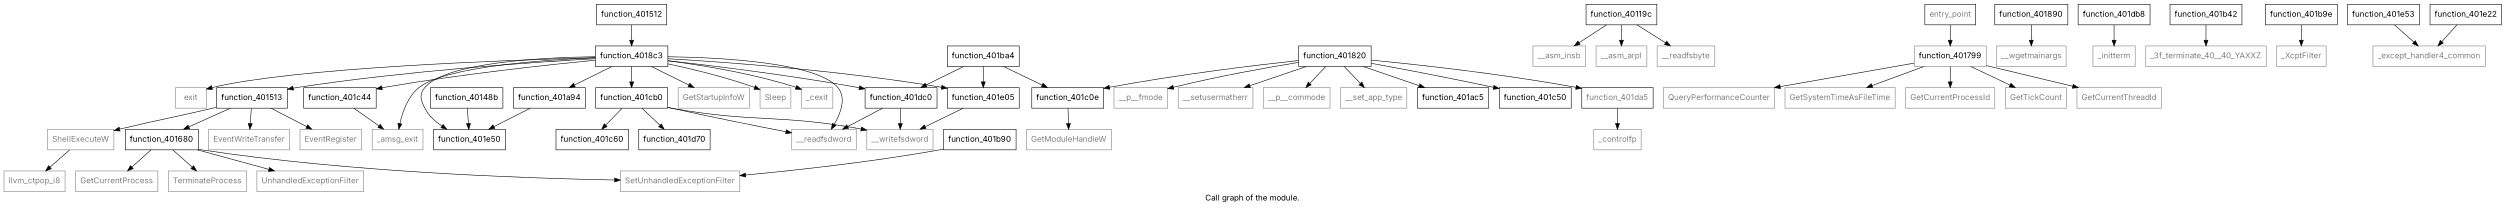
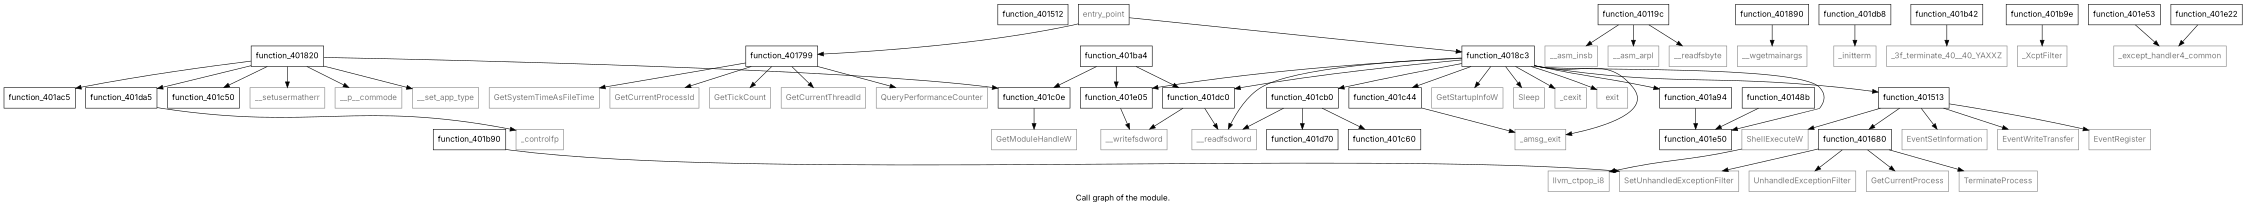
edge "function_401512" -> "function_4018c3": now "entry_point" -> "function_4018c3"
node "function_401799": color gray50 -> black
node "__p__fmode": removed
node "function_401da5": fontcolor gray50 -> black
edge "function_401cb0" -> "__writefsdword": removed
node "EventSetInformation": added
